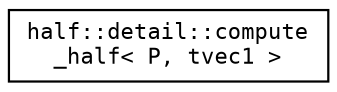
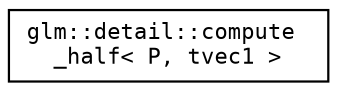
node "half::detail::compute _half< P, tvec1 >": label "half::detail::compute _half< P, tvec1 >" -> "glm::detail::compute _half< P, tvec1 >"
